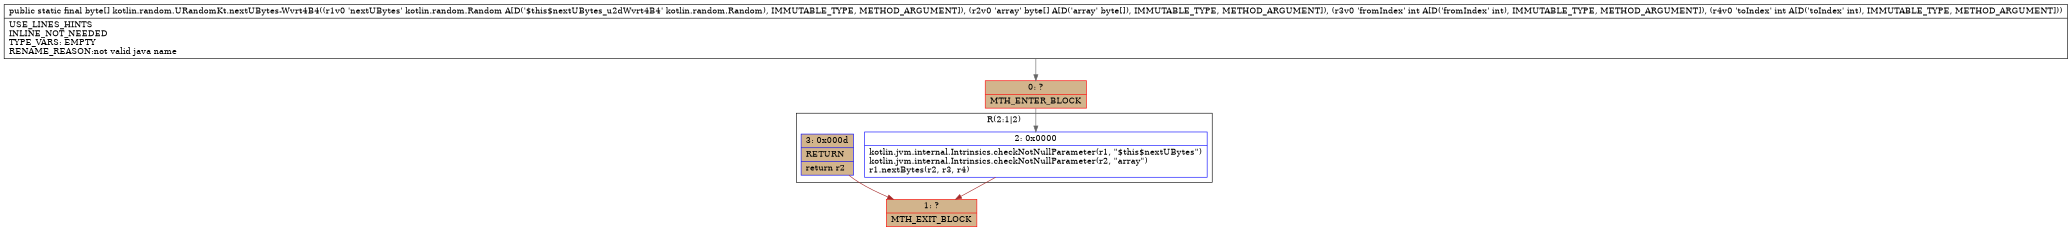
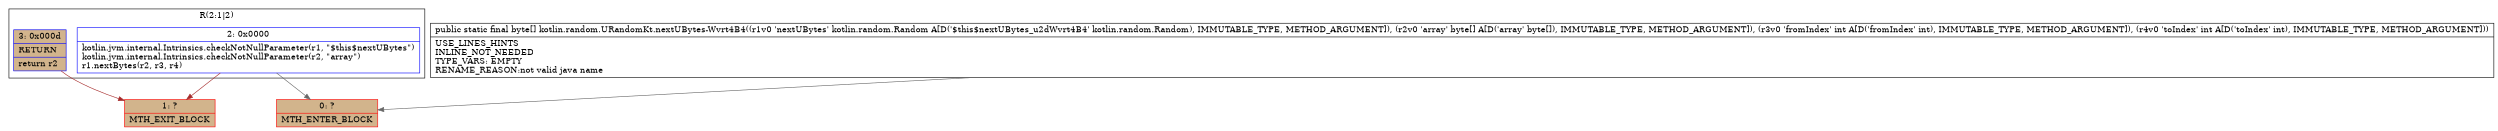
edge "0: ?" -> "2: 0x0000": reversed
